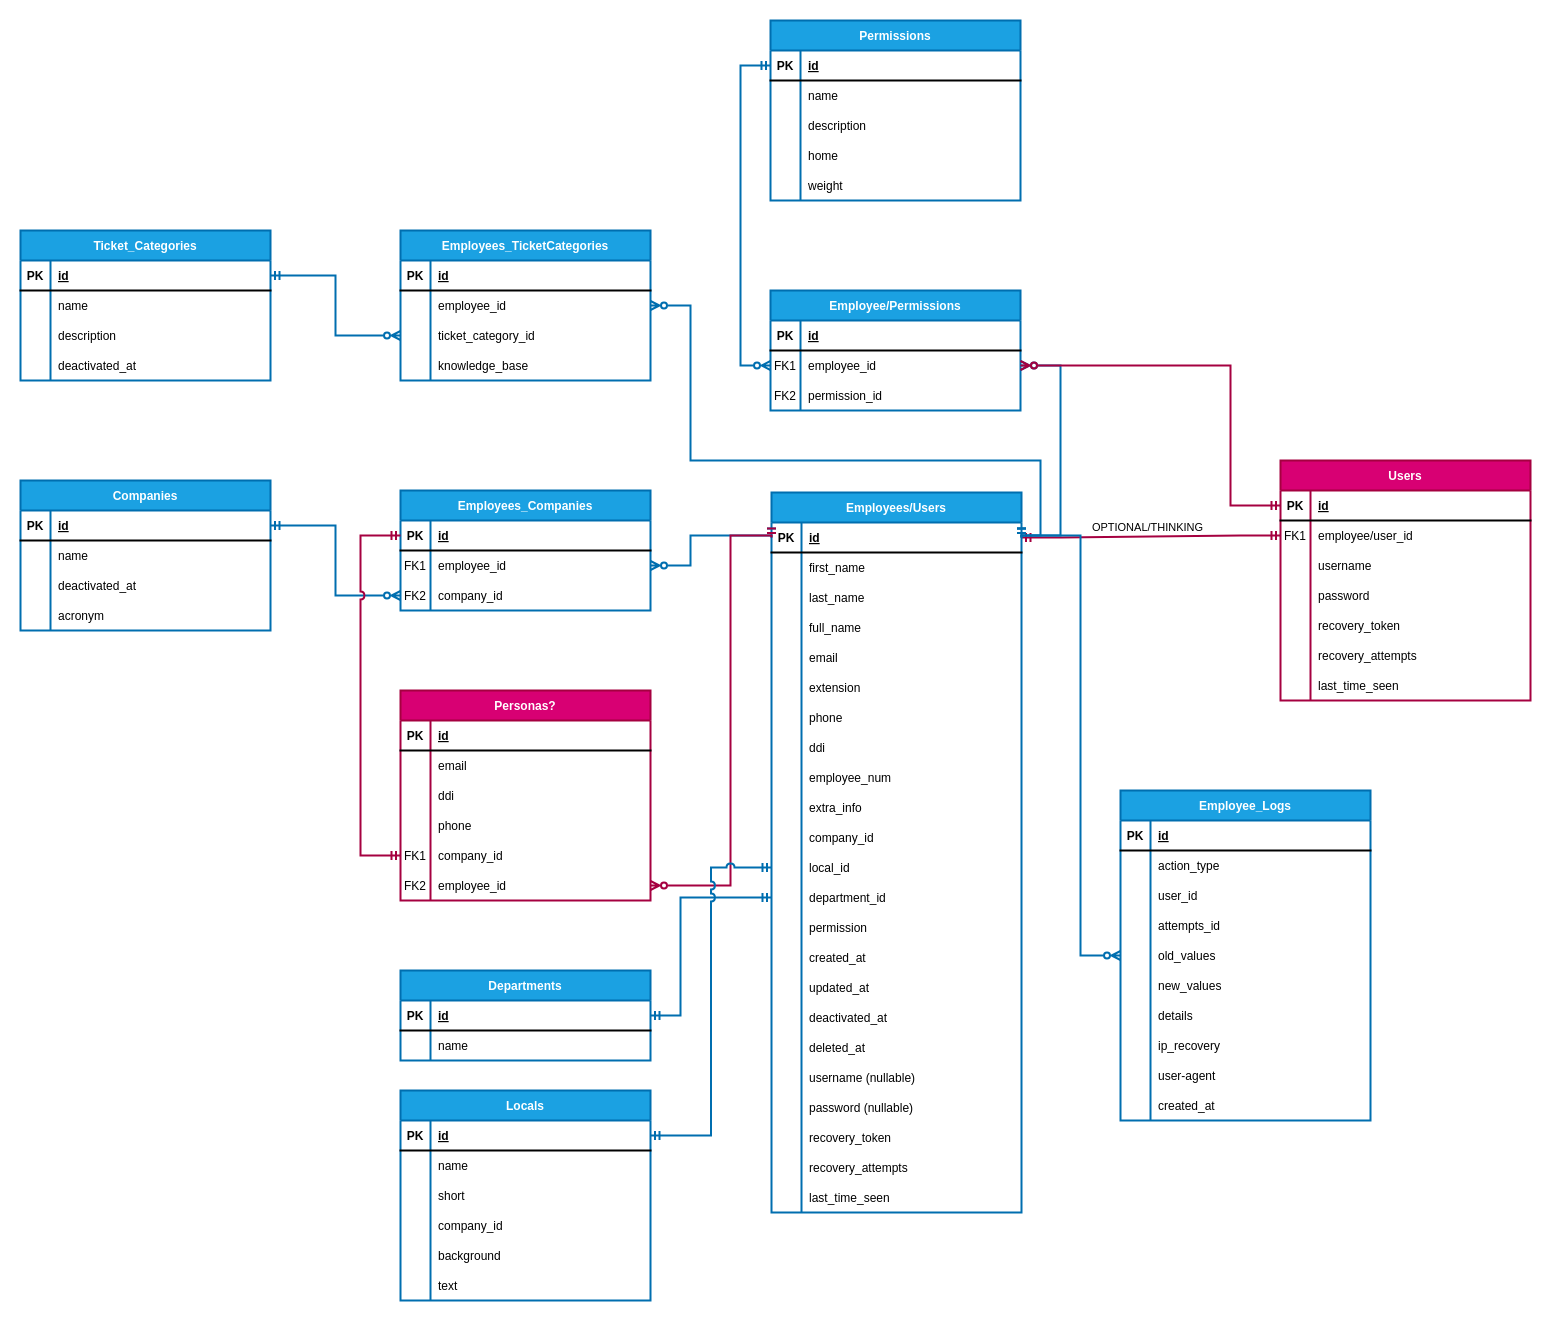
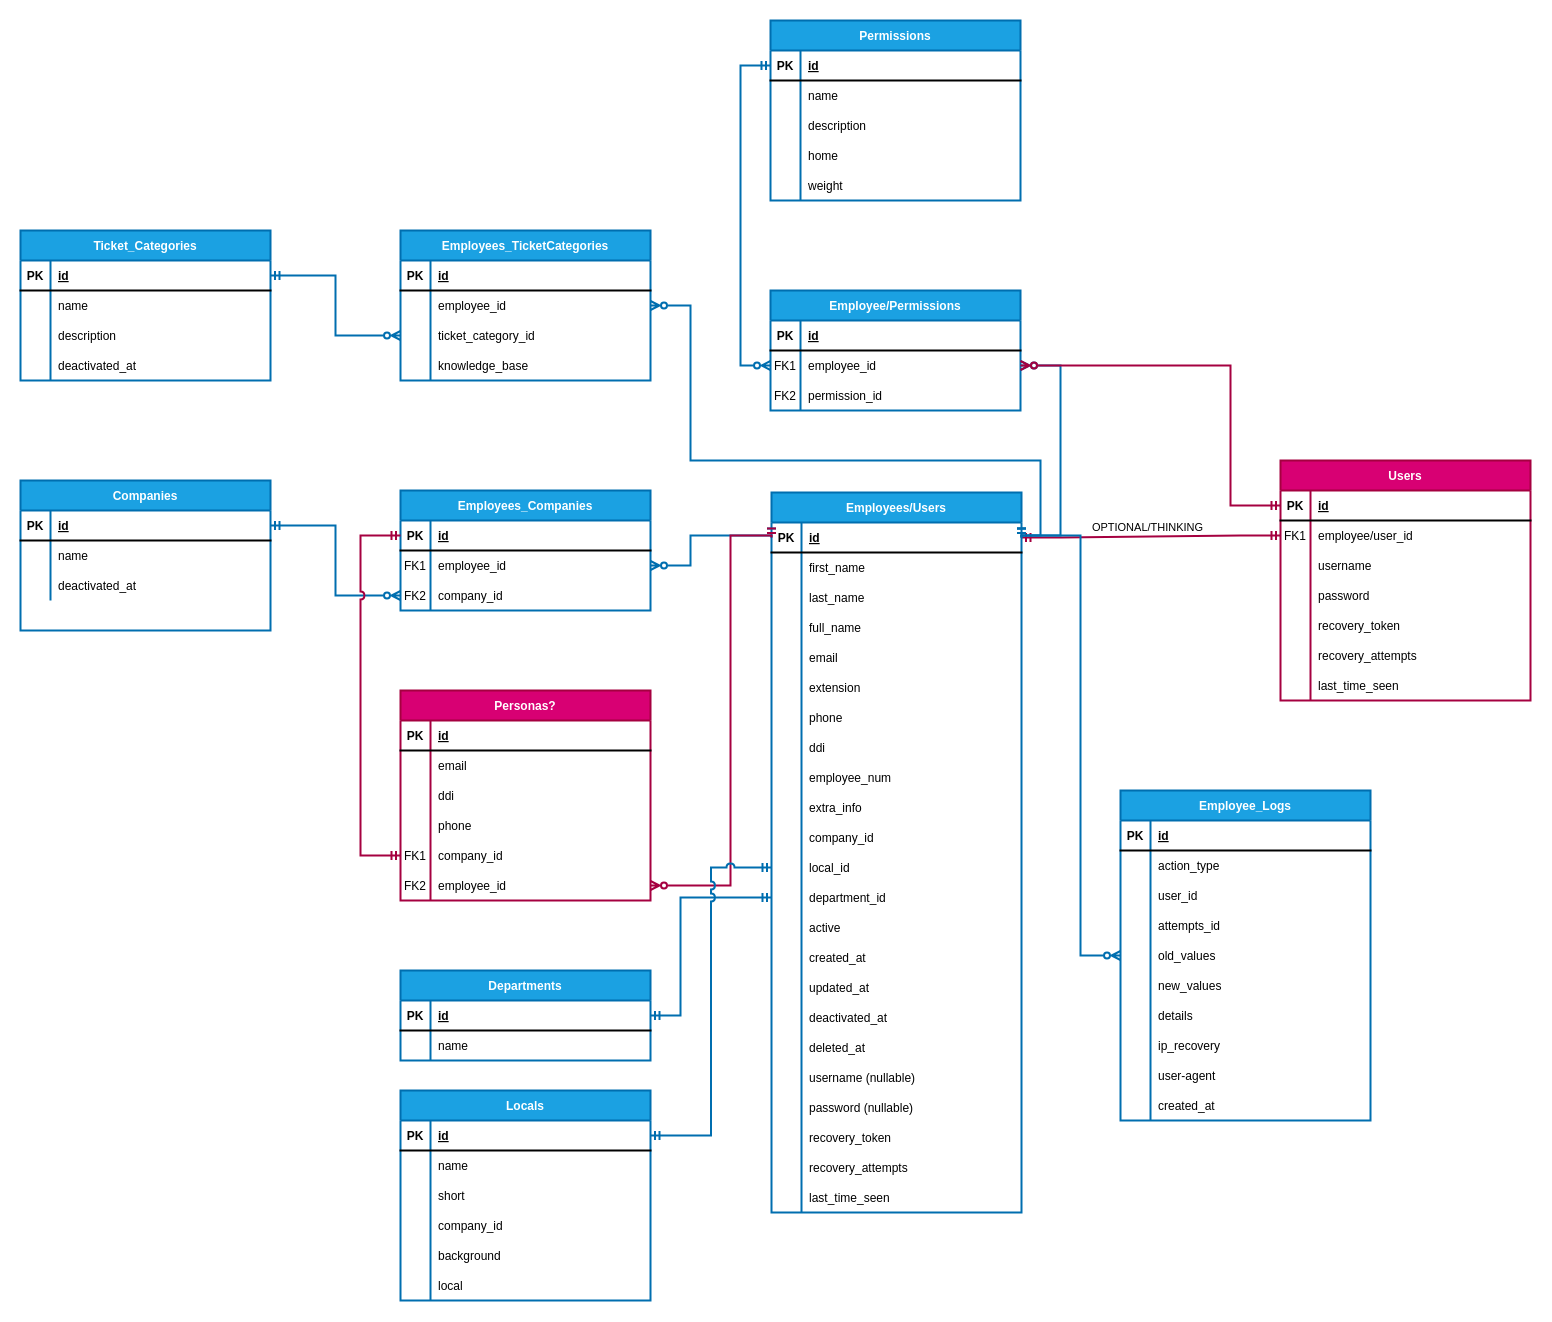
node "acronym": removed
node "permission": label "permission" -> "active"
node "text": label "text" -> "local"
